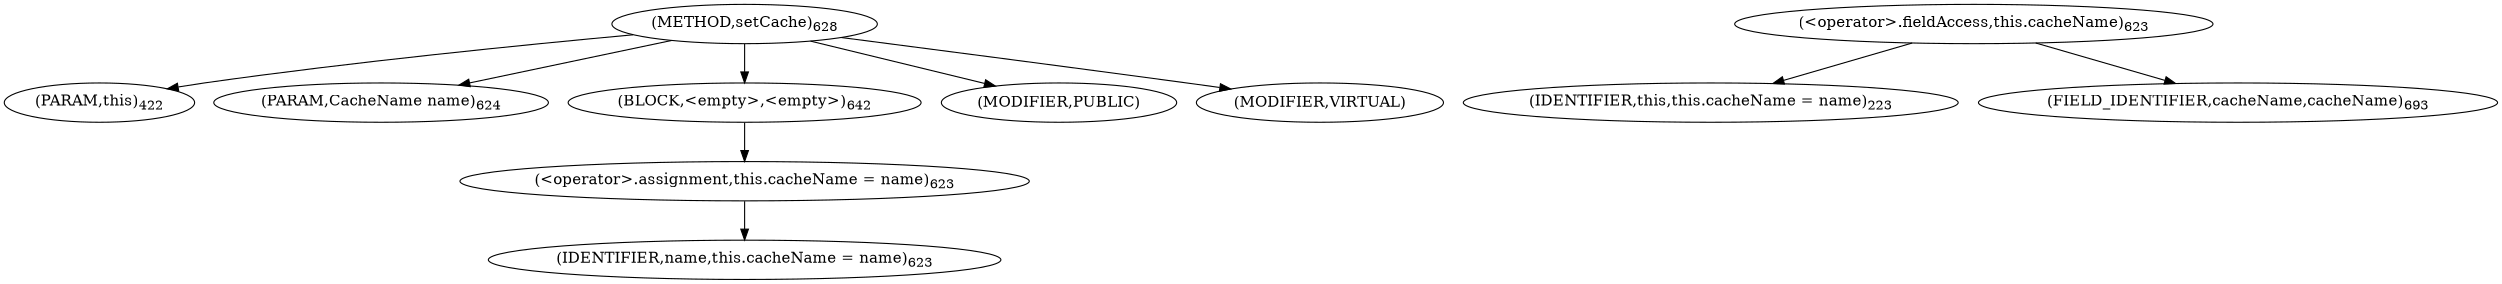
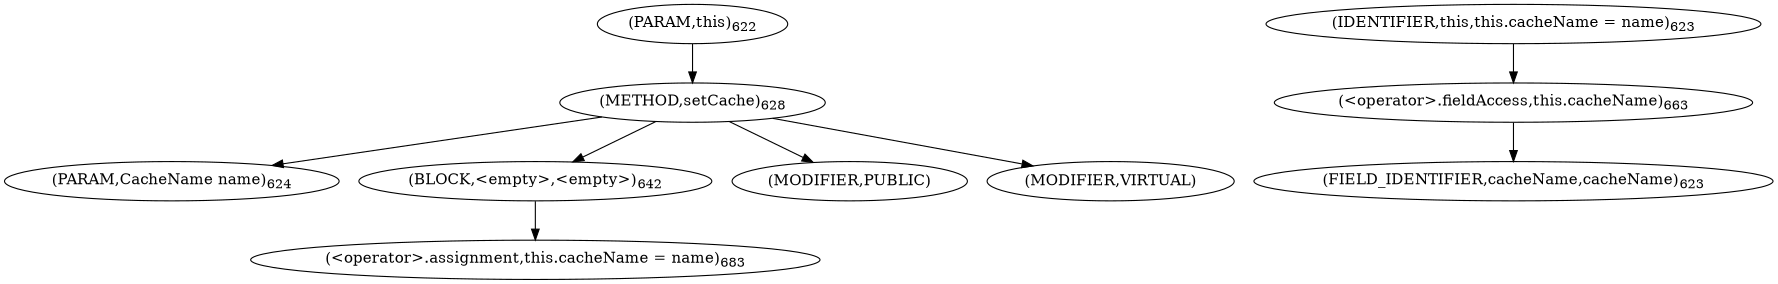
node "(<operator>.fieldAccess,this.cacheName)": text "623" -> "663"
edge "(METHOD,setCache)" -> "(PARAM,this)": reversed
edge "(<operator>.fieldAccess,this.cacheName)" -> "(IDENTIFIER,this,this.cacheName = name)": reversed
node "(PARAM,this)": text "422" -> "622"
node "(IDENTIFIER,this,this.cacheName = name)": text "223" -> "623"
node "(FIELD_IDENTIFIER,cacheName,cacheName)": text "693" -> "623"
node "(<operator>.assignment,this.cacheName = name)": text "623" -> "683"
node "(IDENTIFIER,name,this.cacheName = name)": removed
